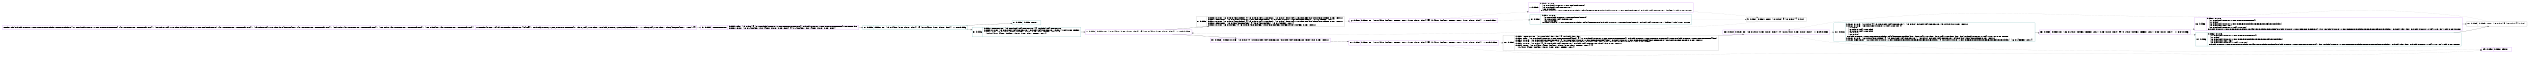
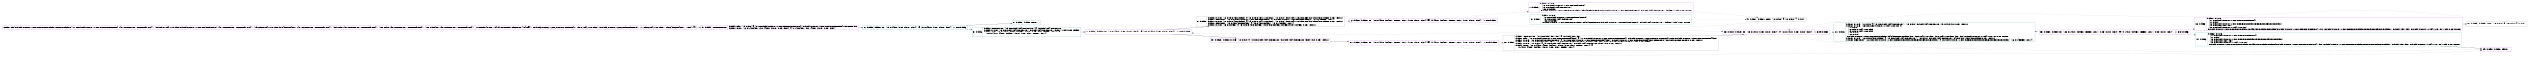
edge "6: 0x001e" -> "8: 0x0024": now "6: 0x001e" -> "13: 0x0040"
edge "17: 0x0056" -> "18: 0x0059": now "17: 0x0056" -> "19: 0x005c"
edge "14: 0x0042" -> "15: 0x0050": reversed
